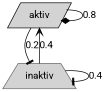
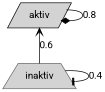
edge "aktiv" -> "inaktiv": removed, label "0.2"
edge "inaktiv" -> "aktiv": label "0.4" -> "0.6"
